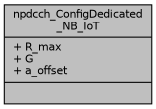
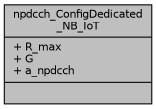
node "npdcch_ConfigDedicated": text "+ a_offset" -> "+ a_npdcch"
